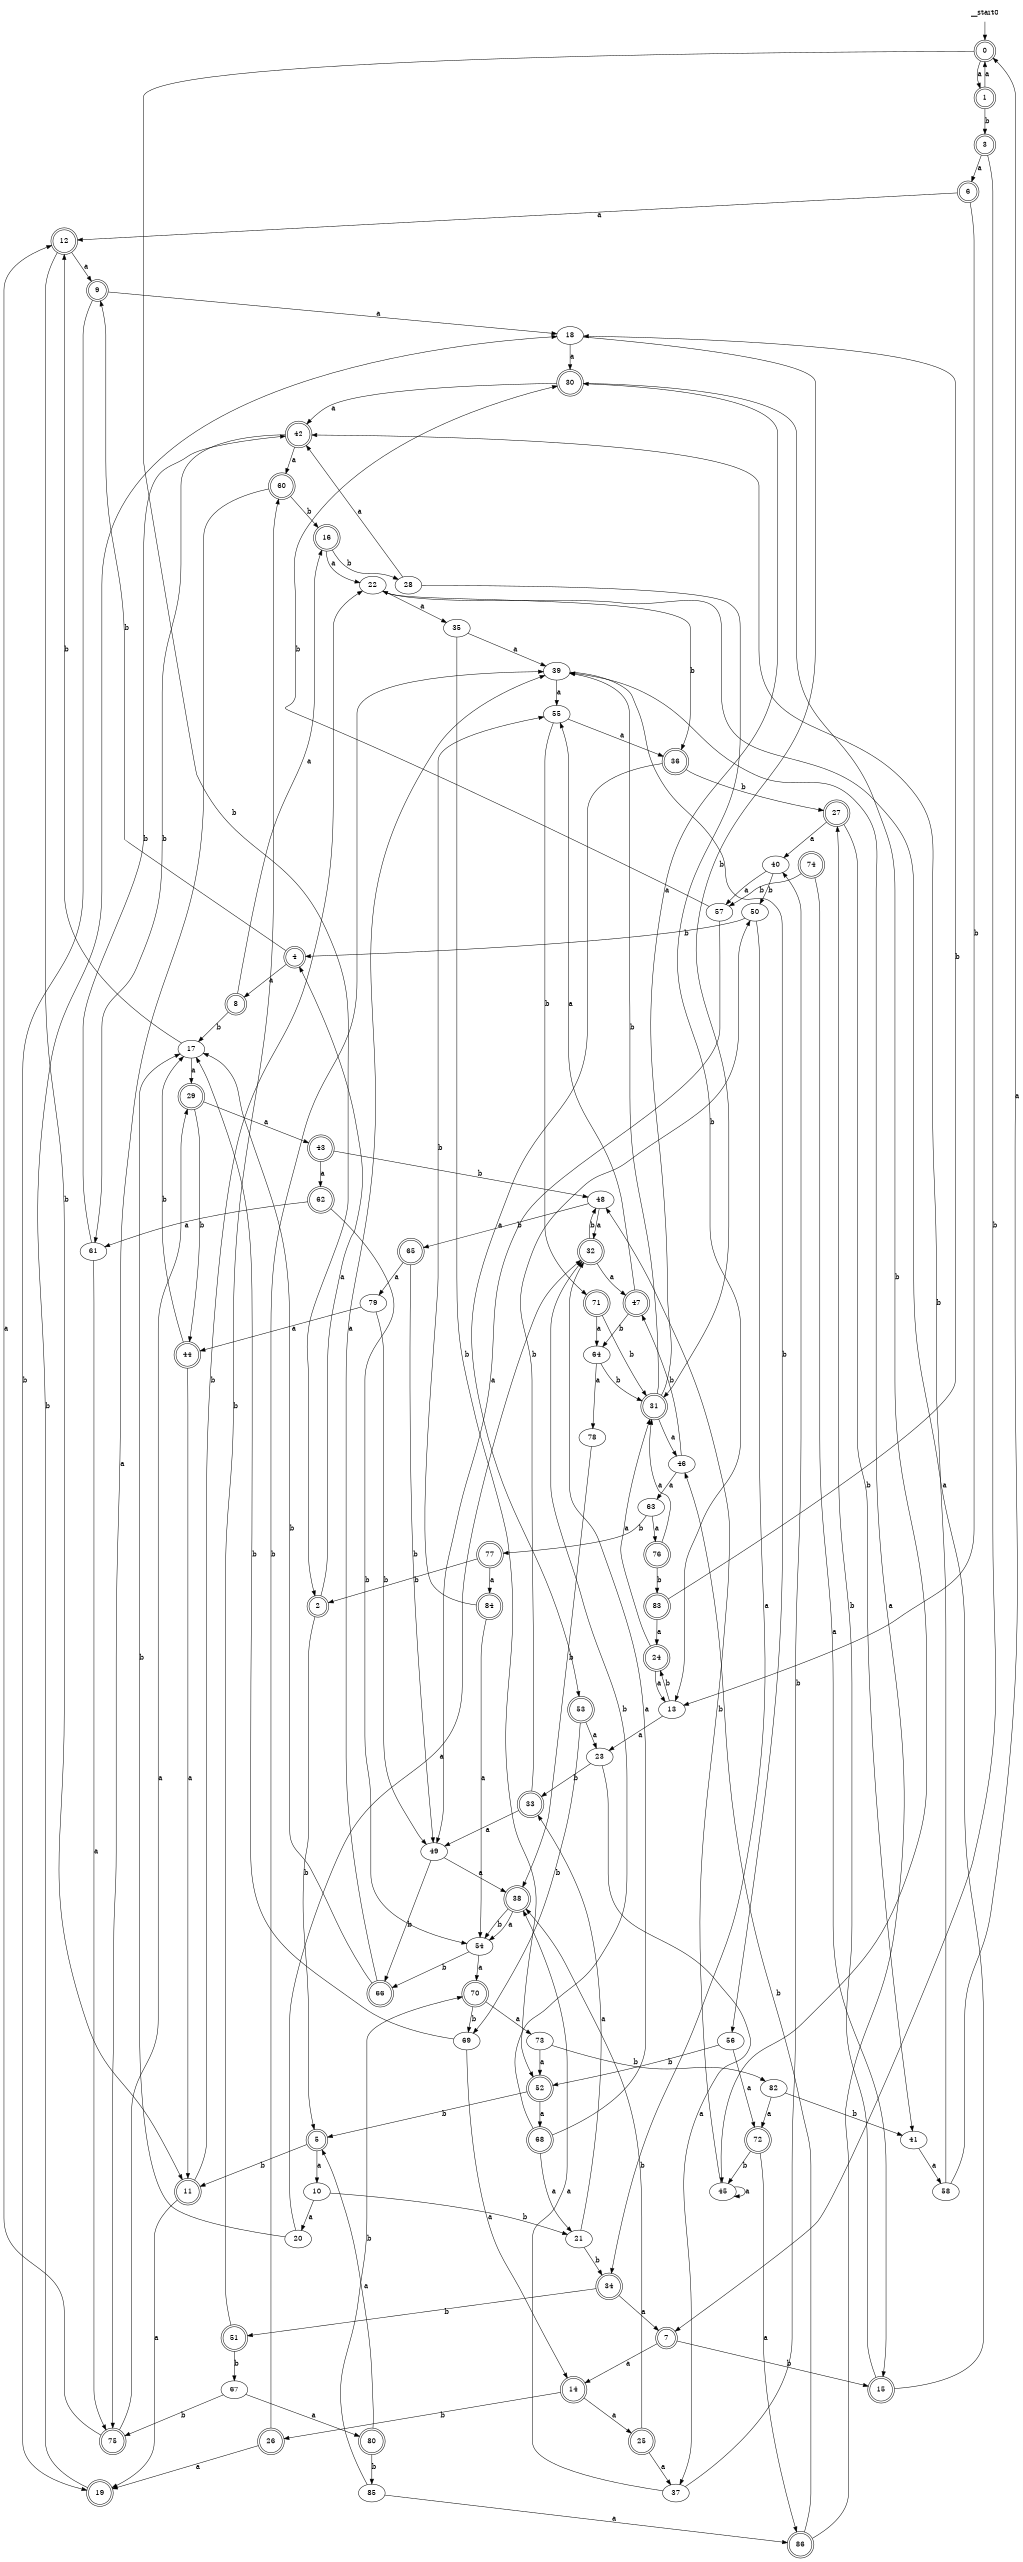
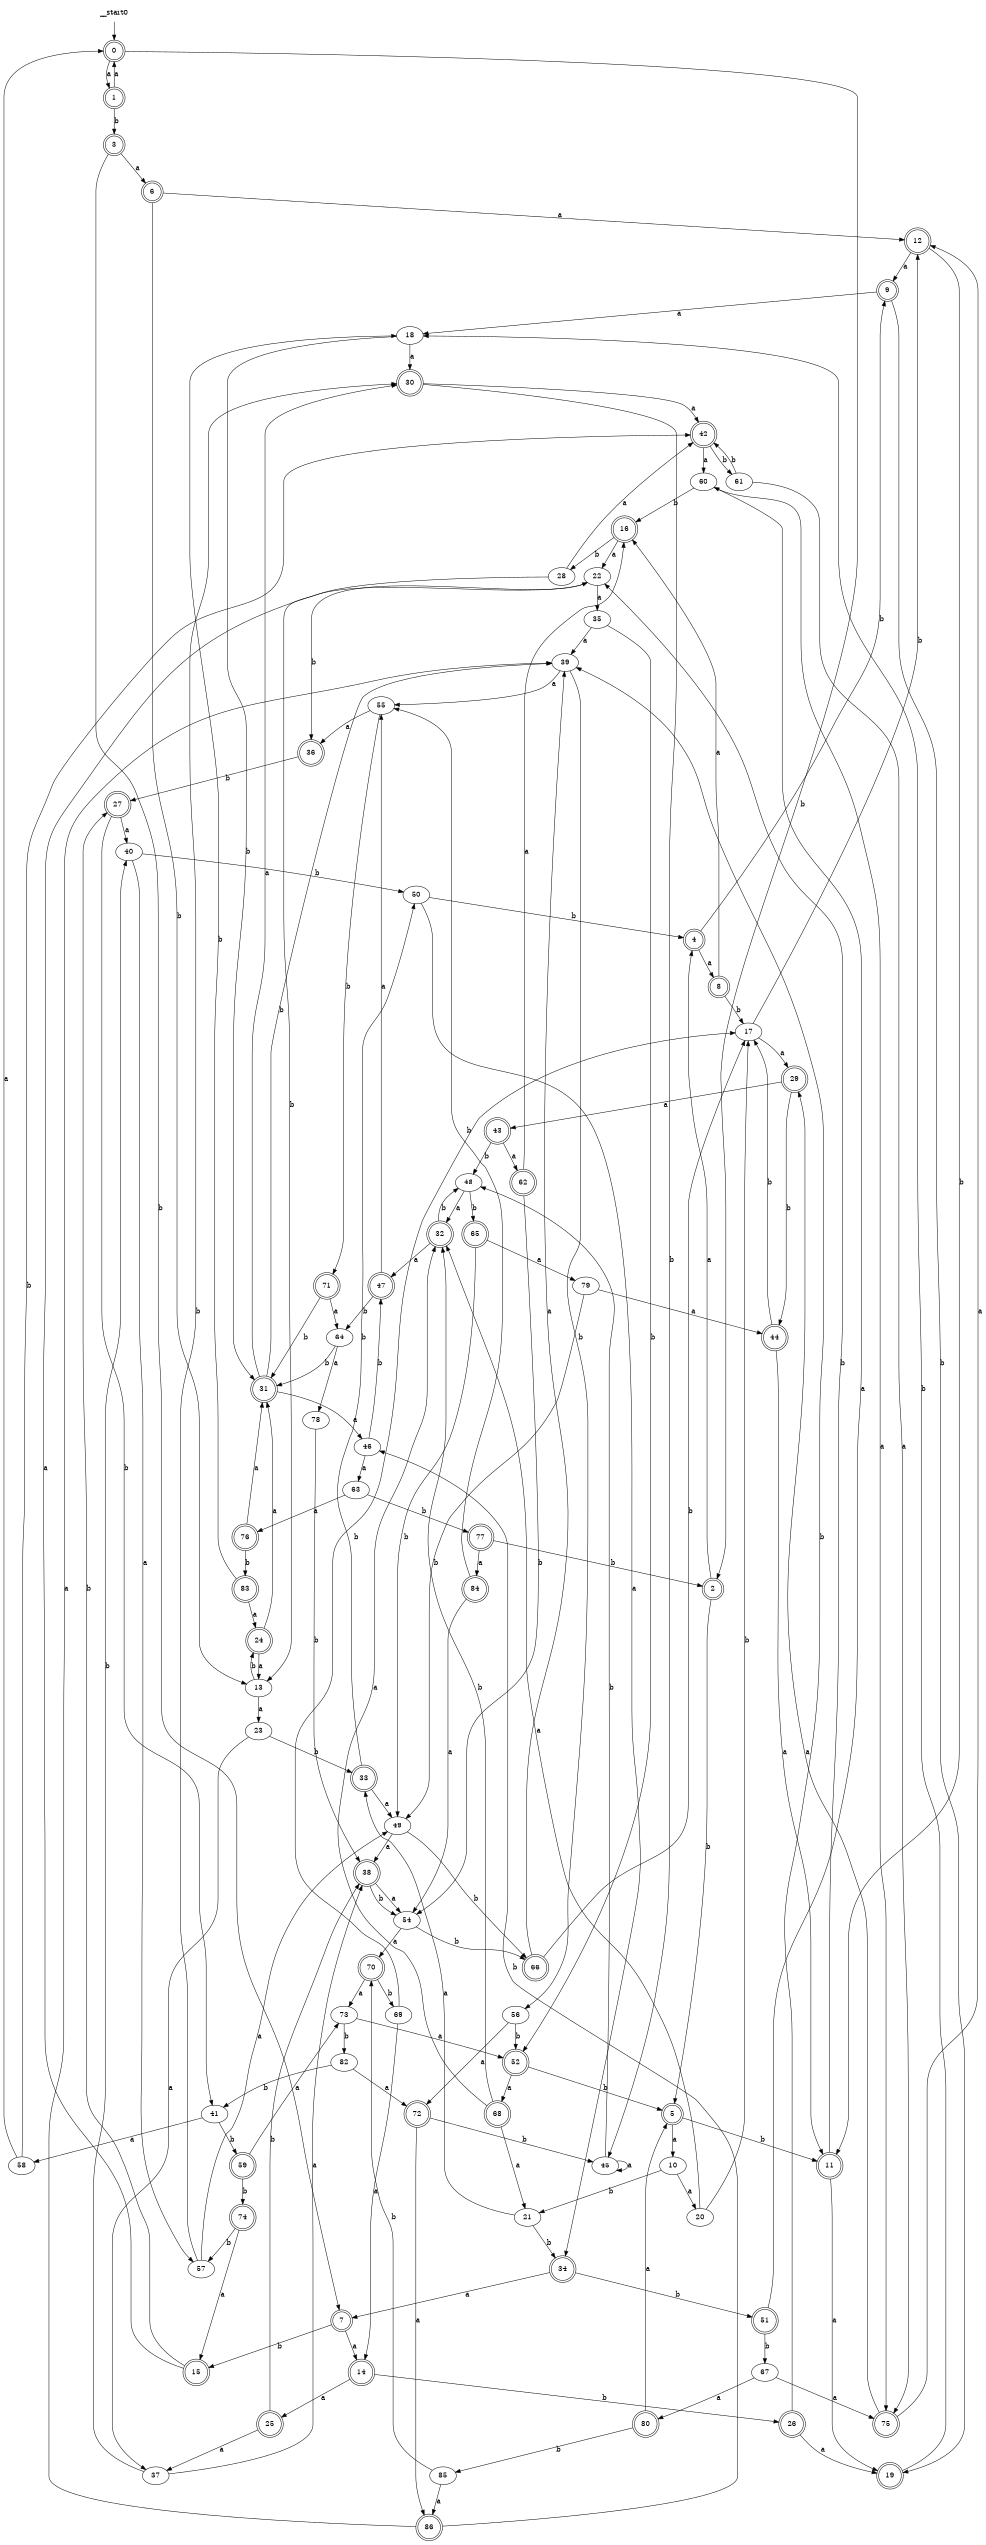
node "60": shape doublecircle -> ellipse
edge "62" -> "61": now "62" -> "16"
edge "51" -> "60": label "b" -> "a"
node "53": removed
node "59": added
edge "67" -> "75": label "b" -> "a"
